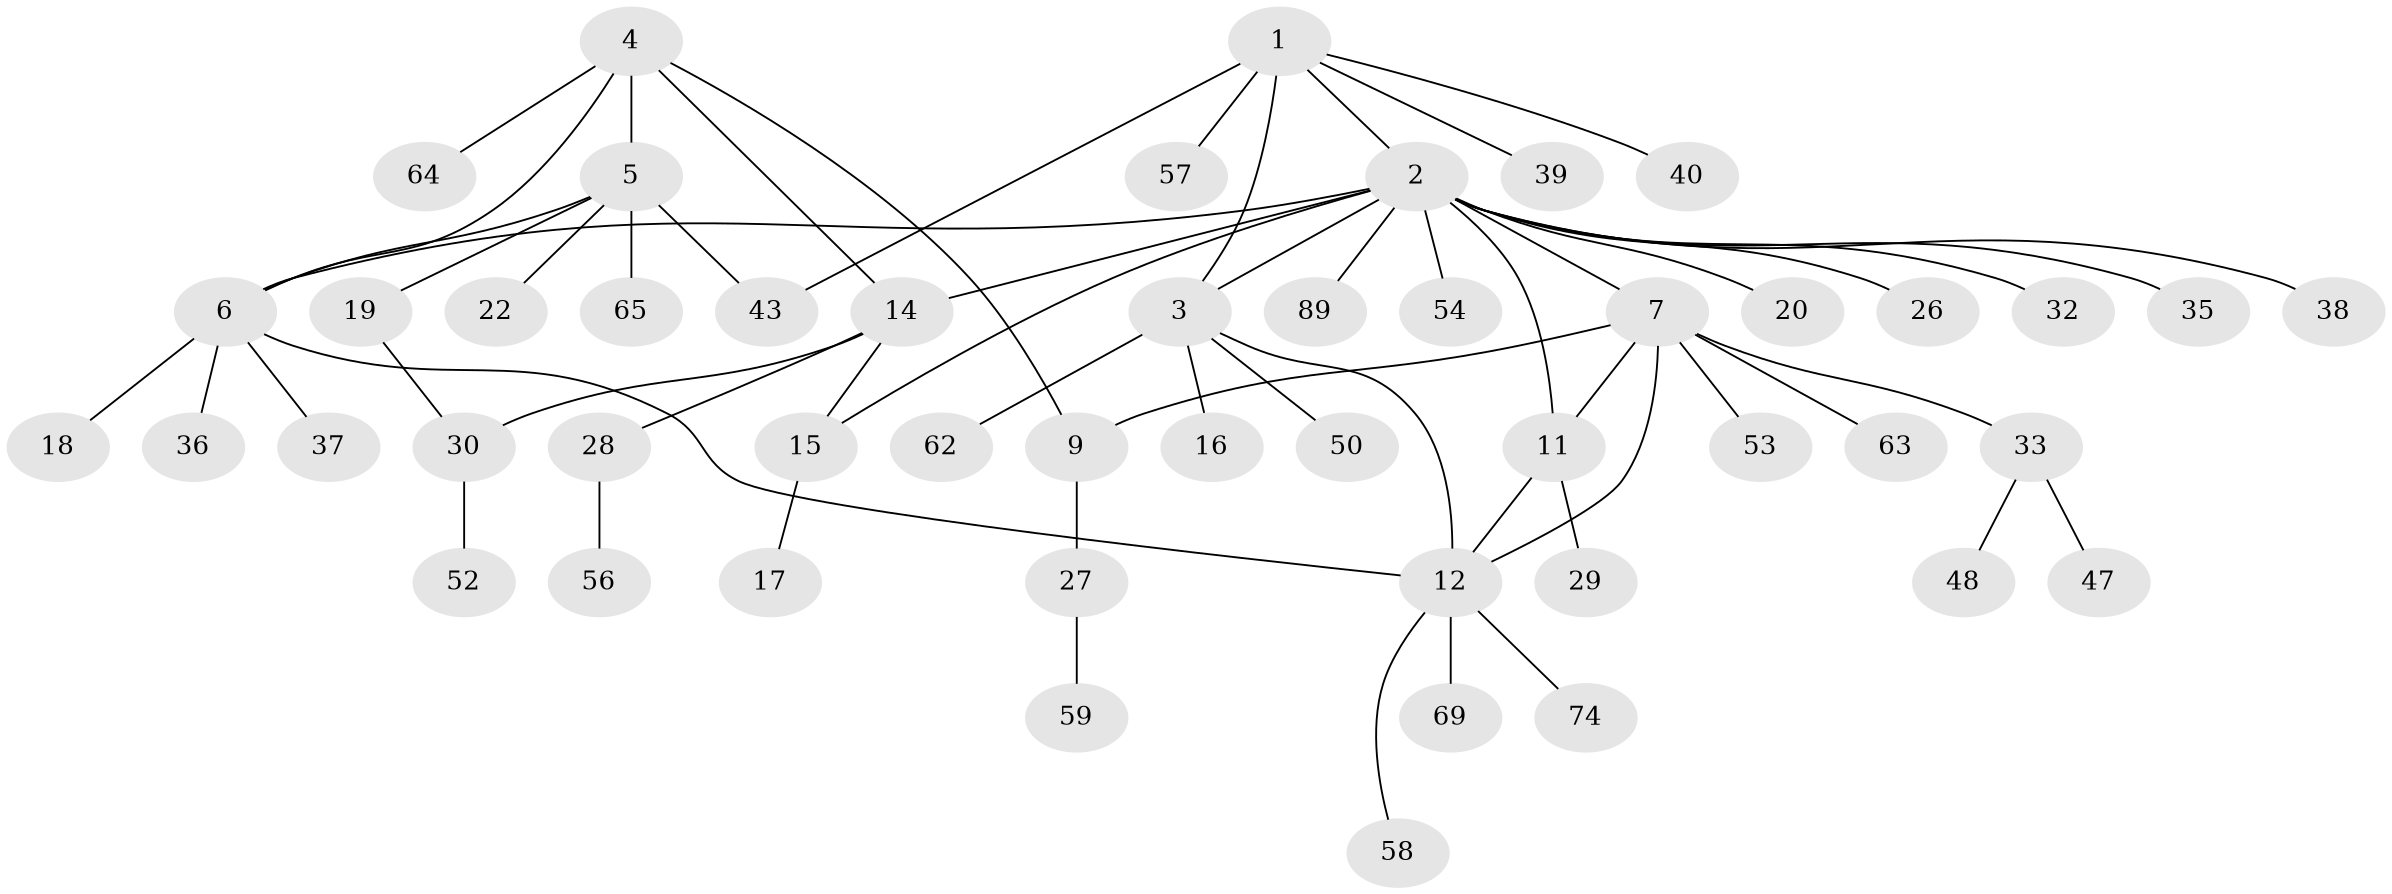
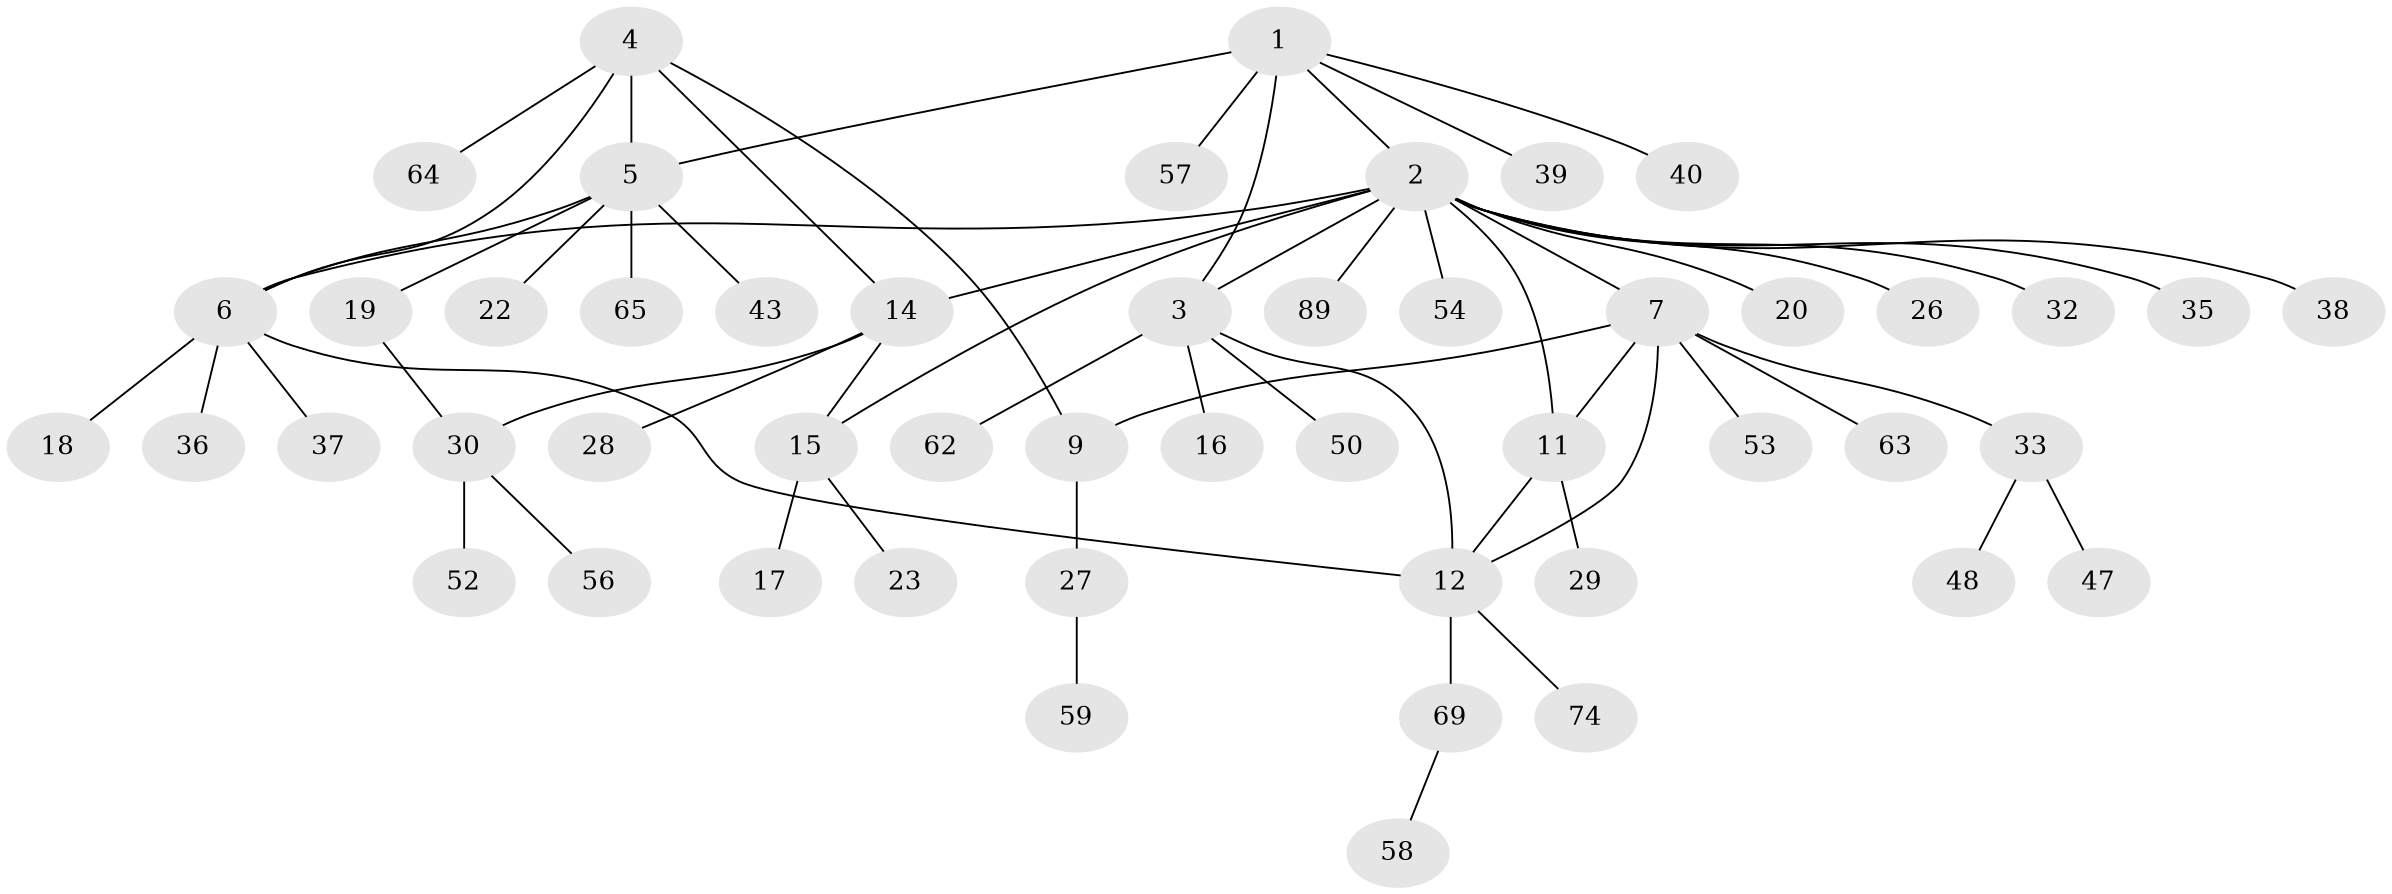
edge "1" -- "43": now "1" -- "5"
edge "28" -- "56": now "30" -- "56"
node "23": added
edge "12" -- "58": now "69" -- "58"
